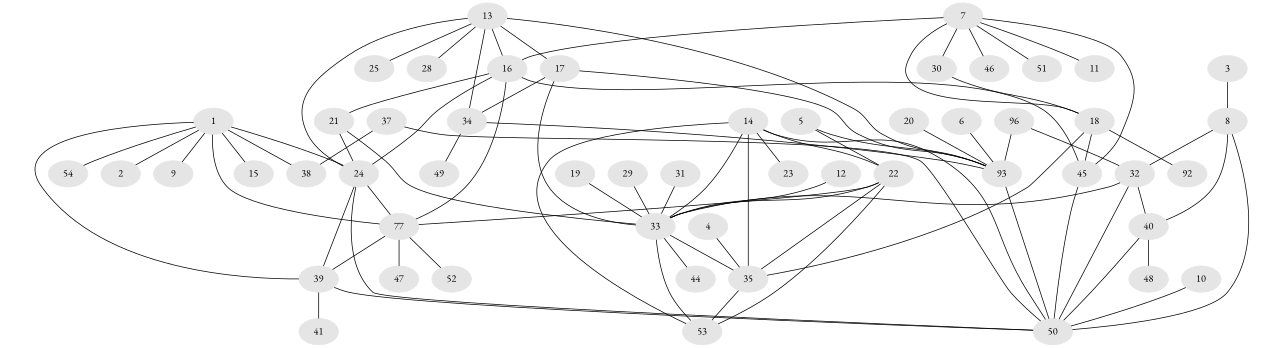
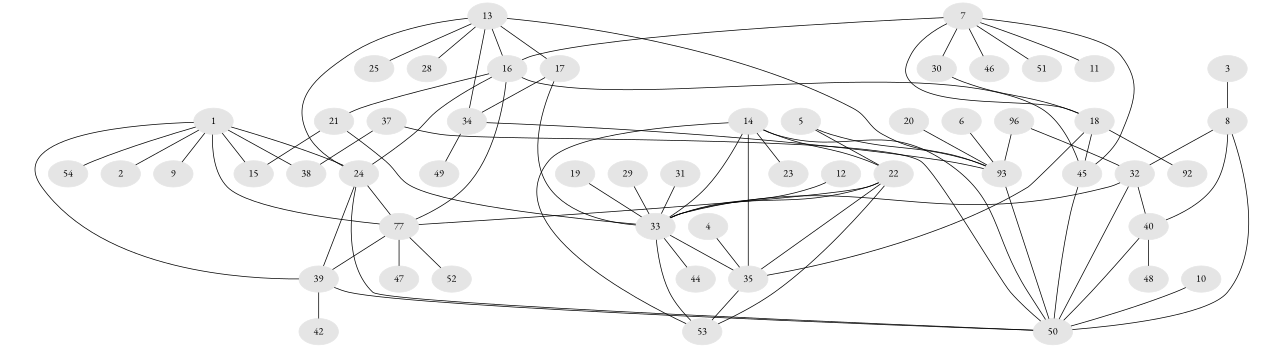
edge "17" -- "93": removed
edge "21" -- "24": now "21" -- "15"
node "41": label "41" -> "42"
